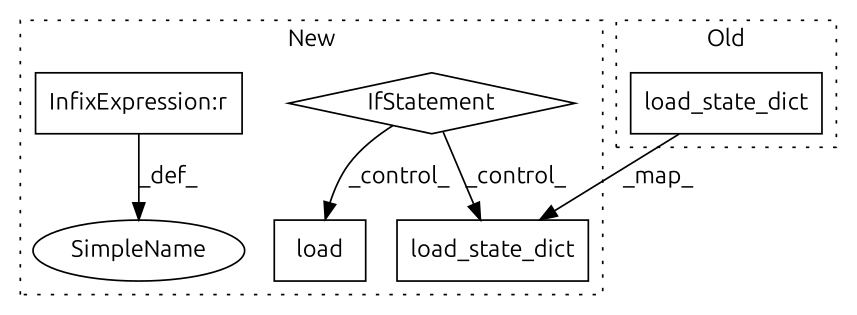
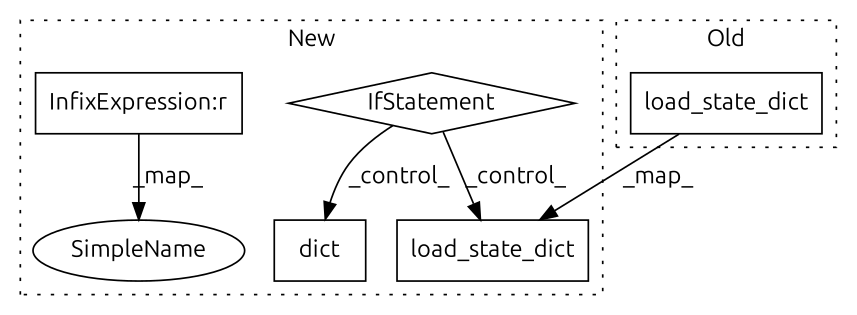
edge "InfixExpression:r" -> "SimpleName": label "_def_" -> "_map_"
node "load": label "load" -> "dict"
